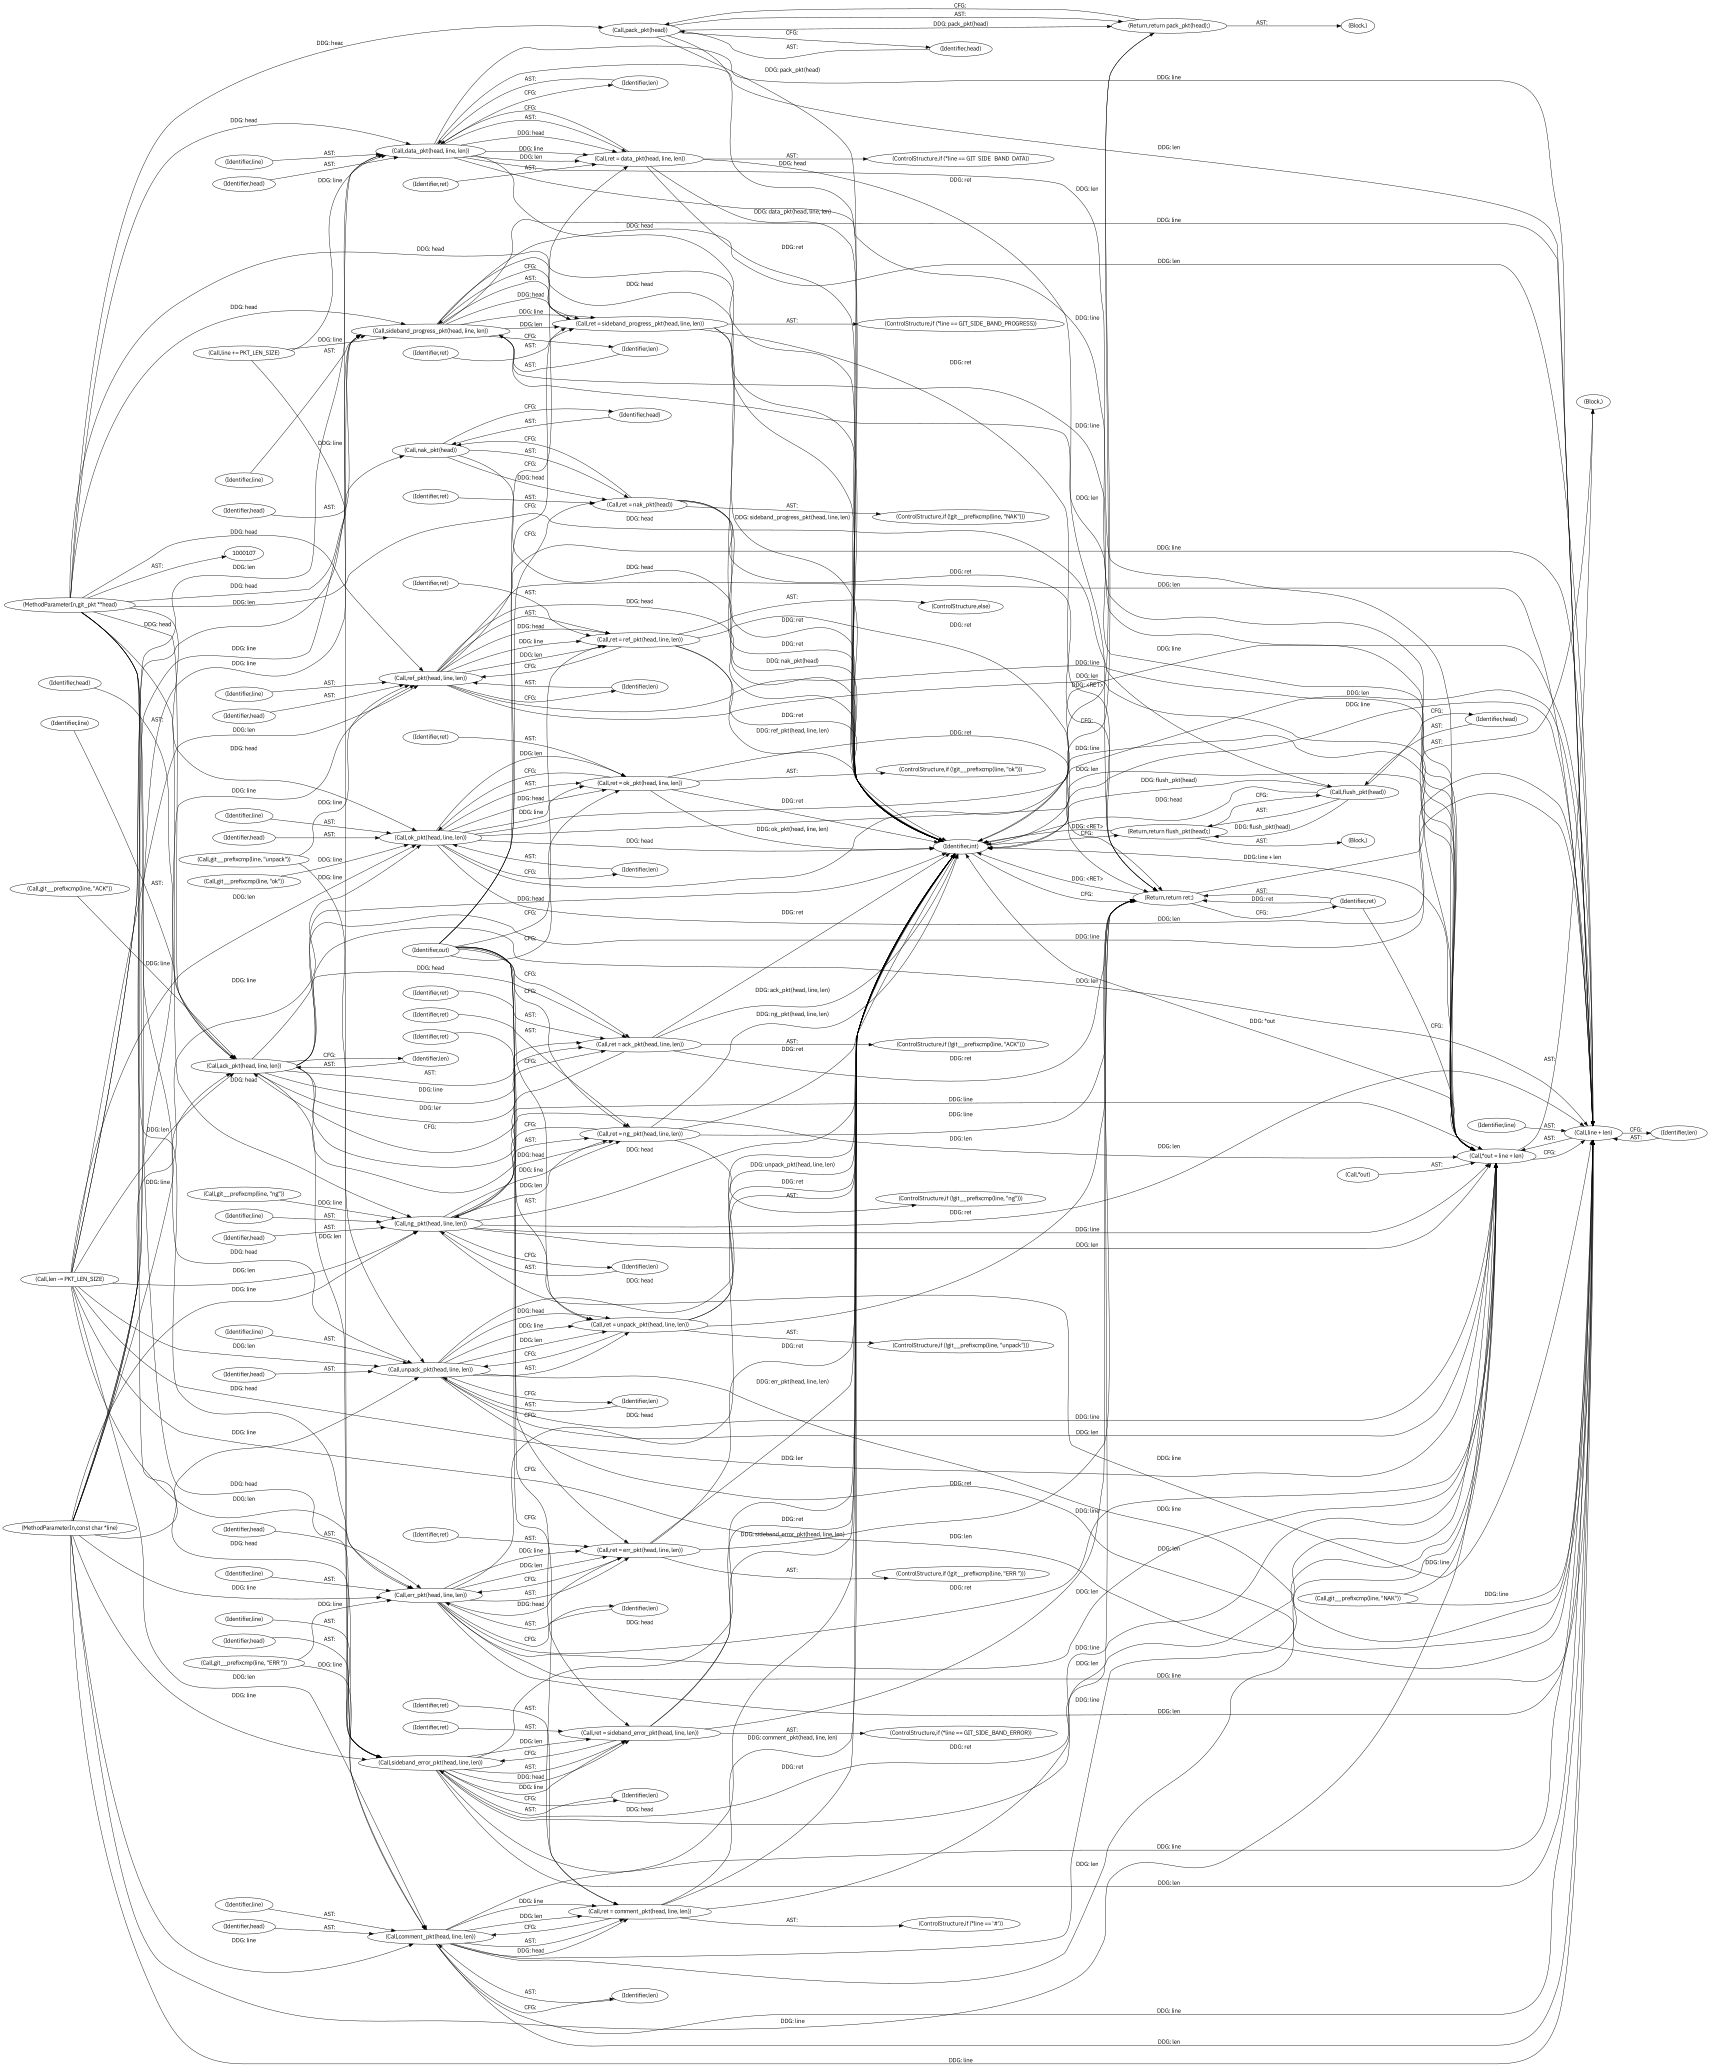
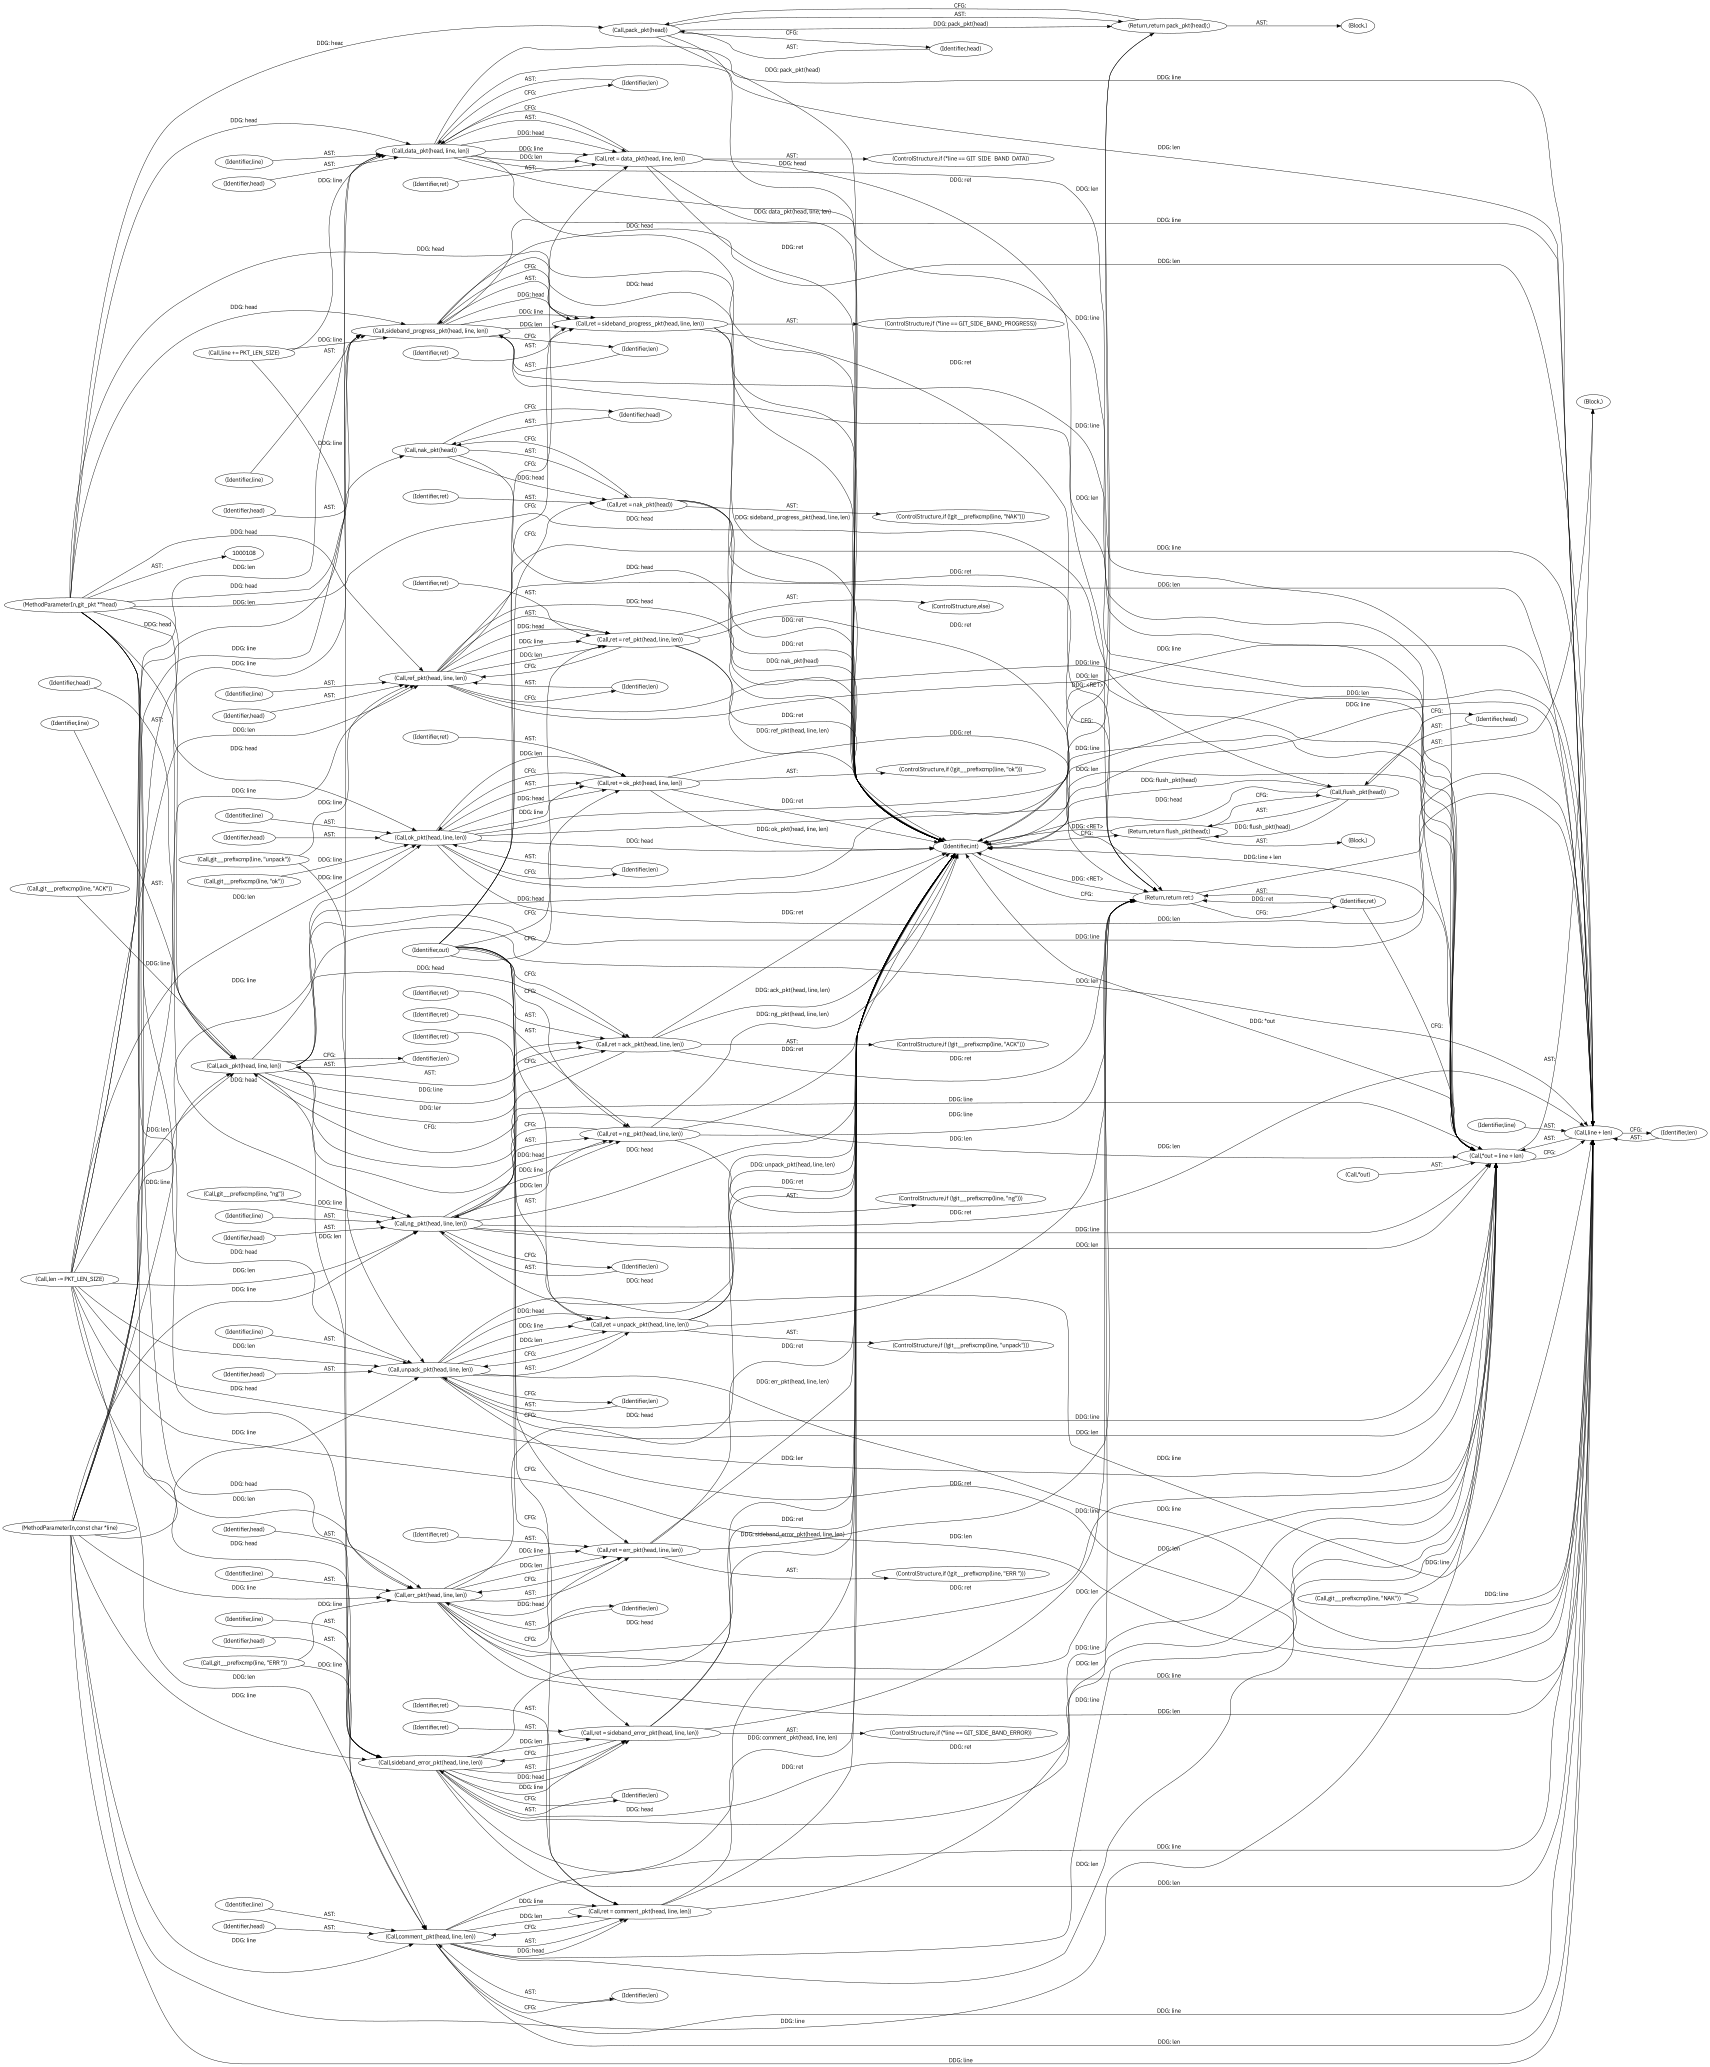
node "1000107": label "1000107" -> "1000108"
node "(ControlStructure,if (*line == '#'))": removed
